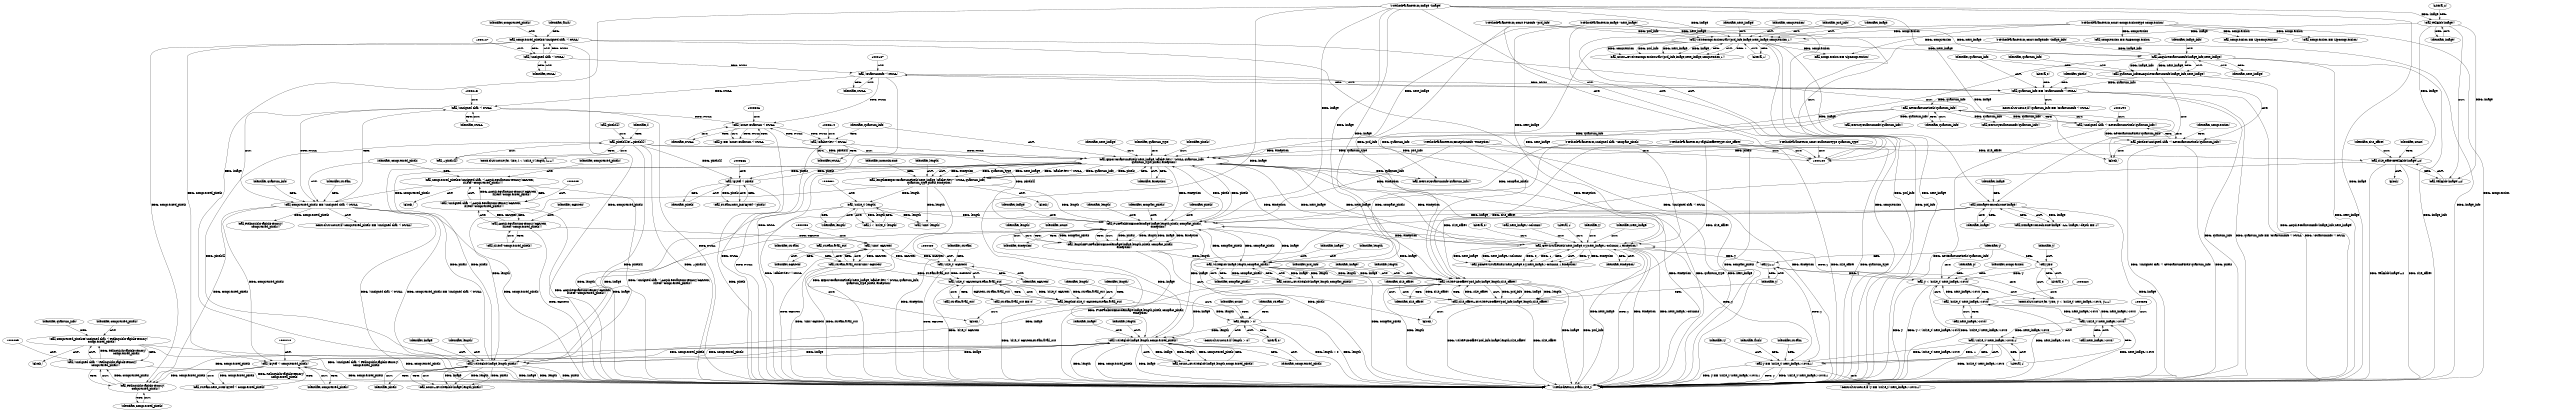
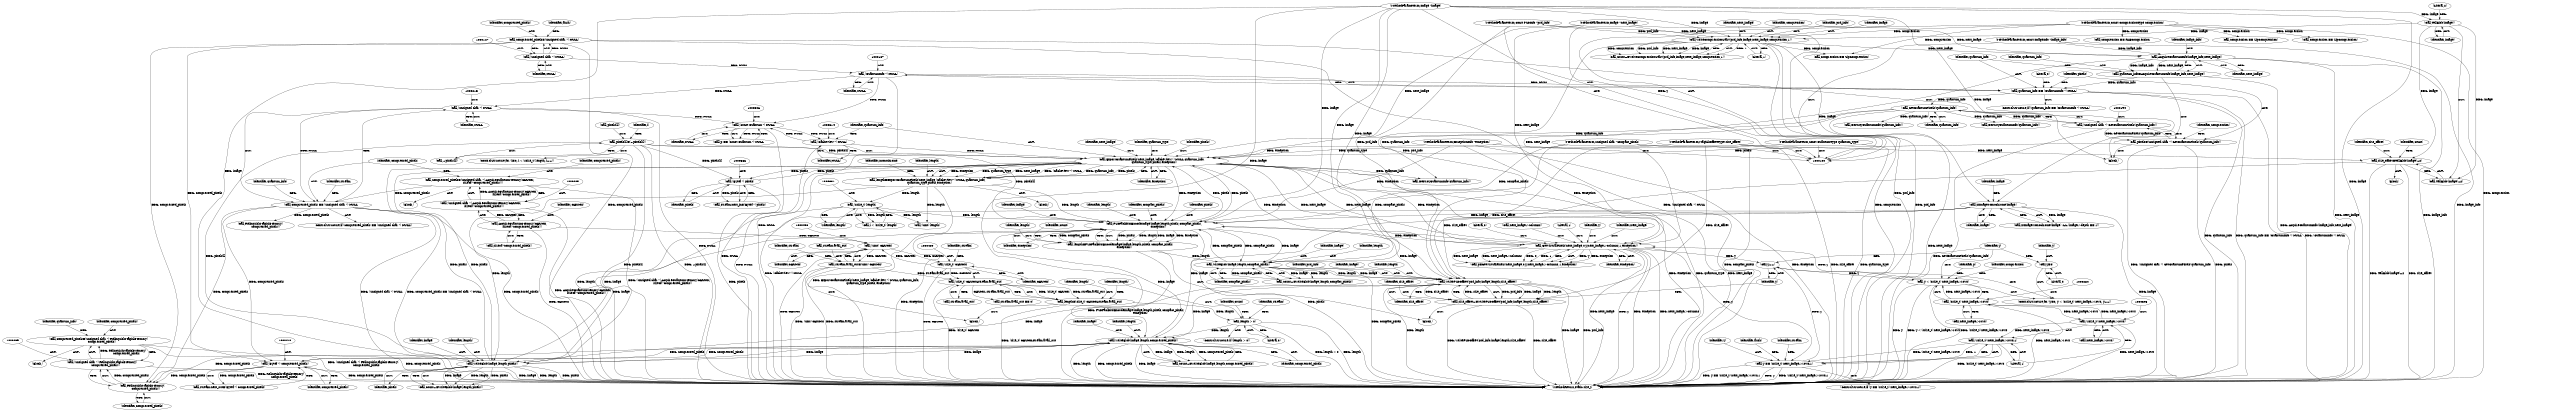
edge "(MethodParameterIn,Image *next_image)" -> "1000100": label "AST: " -> "DDG: y"
edge "(MethodParameterIn,MagickOffsetType size_offset)" -> "(Call,size_offset=TellBlob(image)+2)": label "DDG: size_offset" -> "DDG: next_image"
edge "(MethodParameterIn,Image *next_image)" -> "(MethodReturn,static size_t)": now "(Call,GetQuantumPixels(quantum_info))" -> "(MethodReturn,static size_t)"
edge "(Call,y=0)" -> "(Call,y < (ssize_t) next_image->rows)": removed, label "DDG: y"
